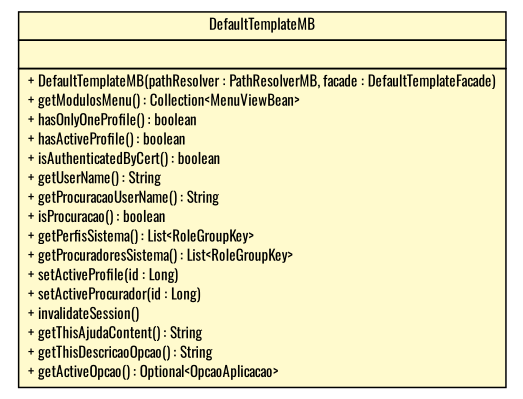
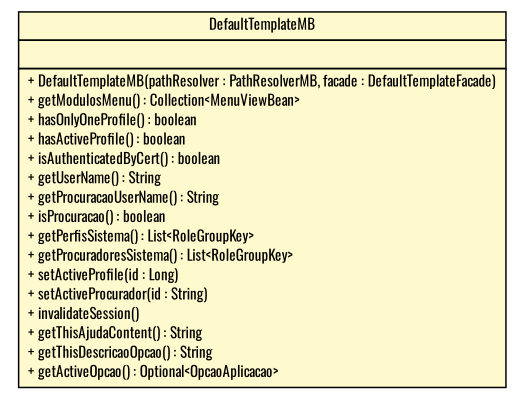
node "DefaultTemplateMB": text "+ setActiveProcurador(id : Long)" -> "+ setActiveProcurador(id : String)"
